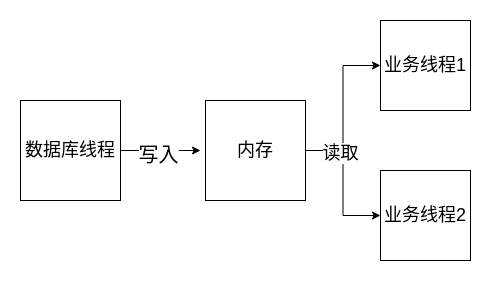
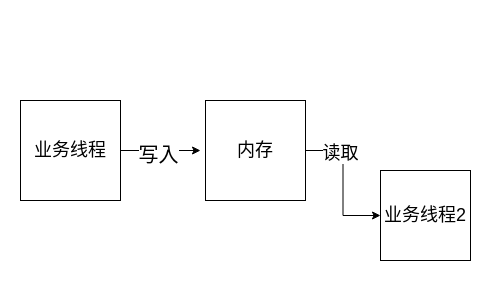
node "业务线程1": removed
edge "内存" -> "业务线程1": removed
node "数据库线程": label "数据库线程" -> "业务线程"
